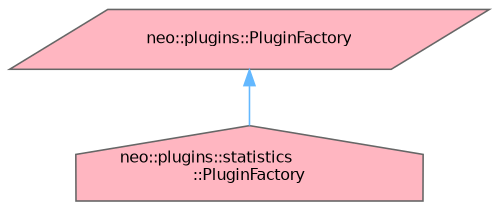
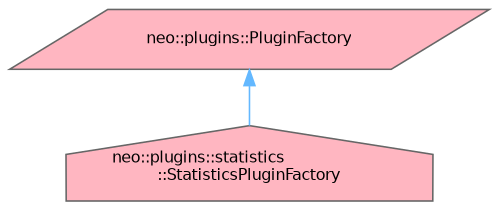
node "neo::plugins::statistics ::PluginFactory": label "neo::plugins::statistics ::PluginFactory" -> "neo::plugins::statistics ::StatisticsPluginFactory"
